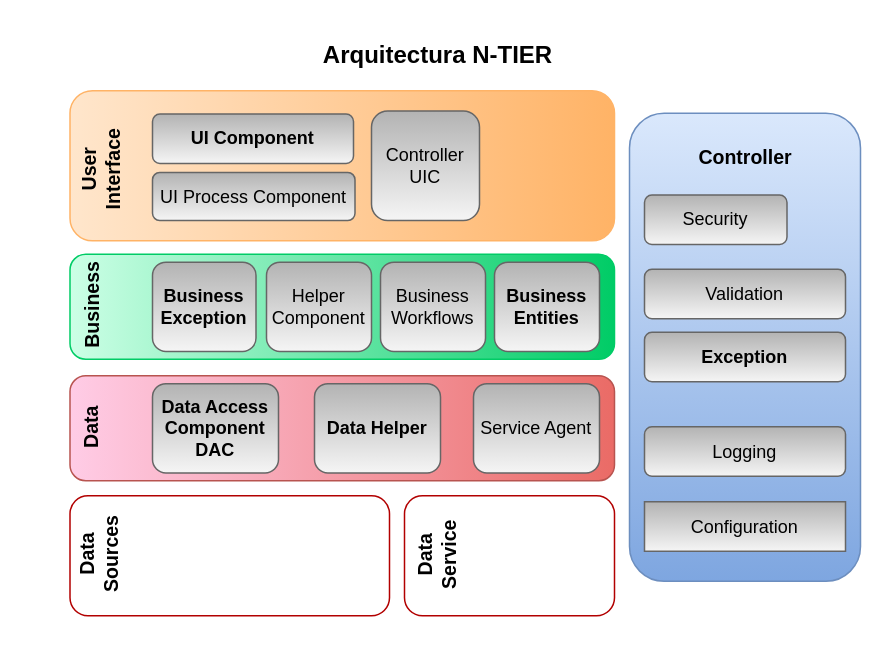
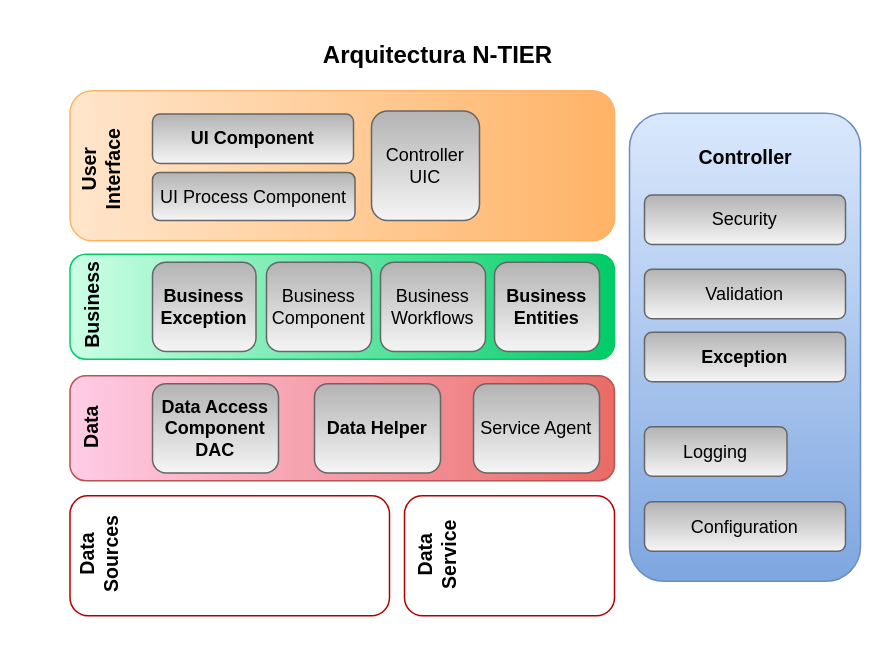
node "Security": size 143x50 -> 201x50
node "Helper Component": label "Helper Component" -> "Business Component"
node "Logging": size 201x50 -> 143x50
node "Configuration": shape rectangle -> rounded rectangle
